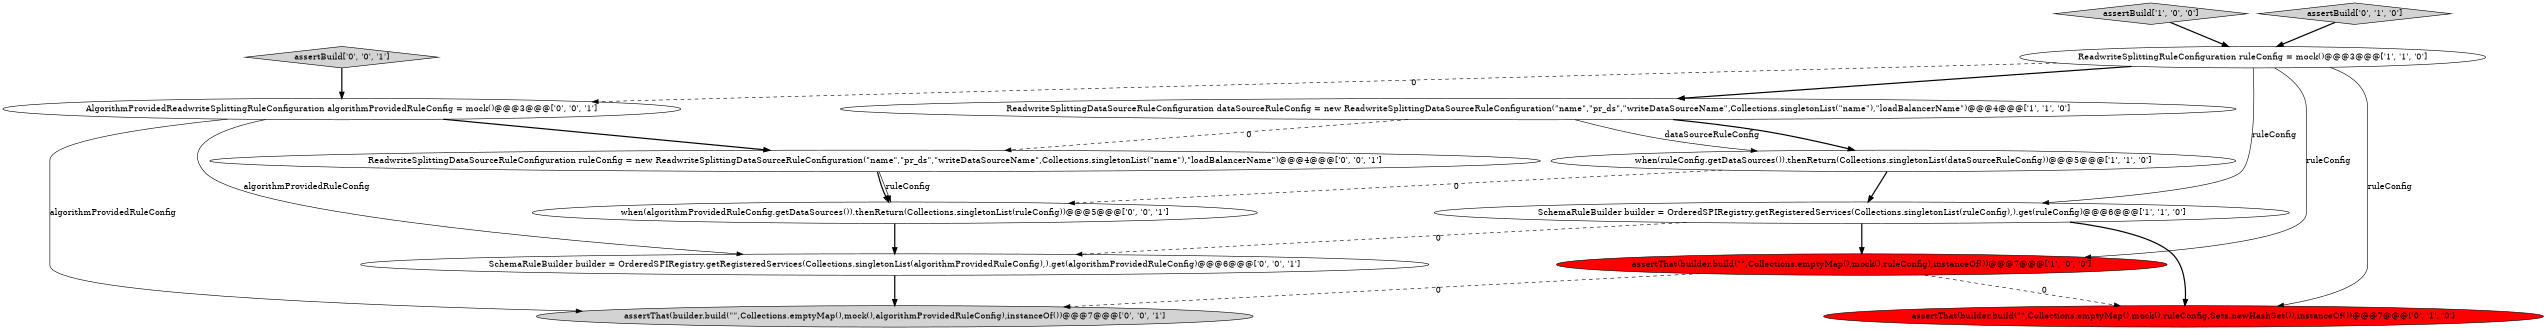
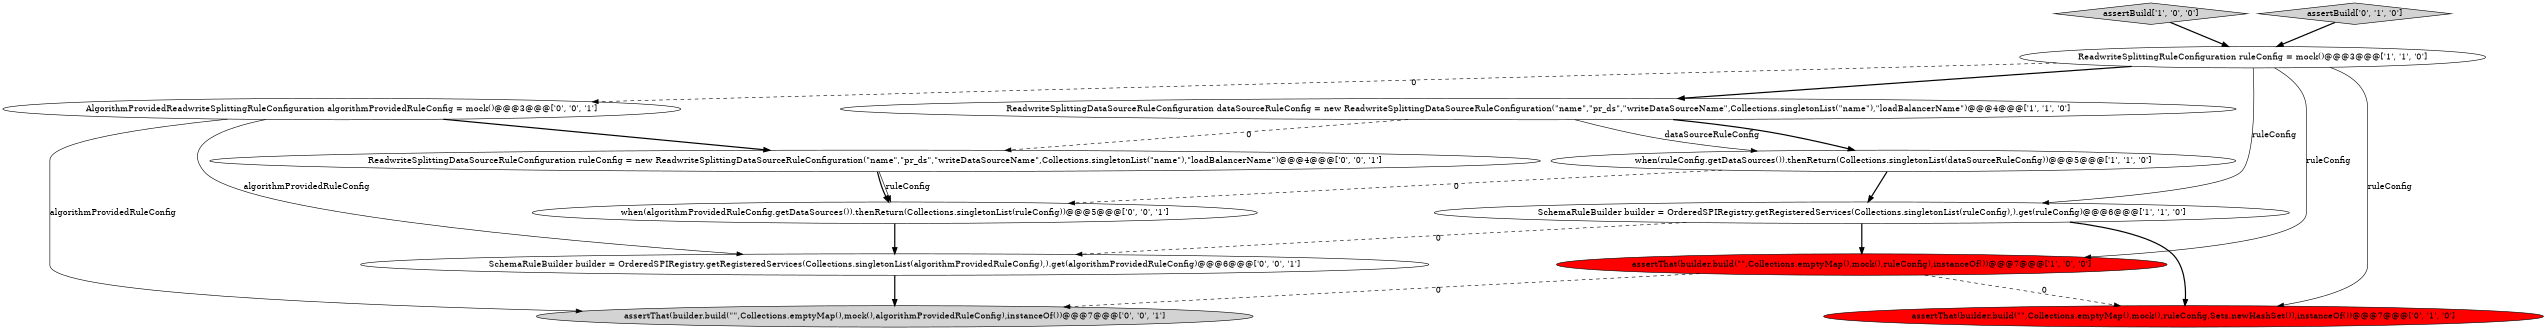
node "assertBuild['0', '0', '1']": removed
